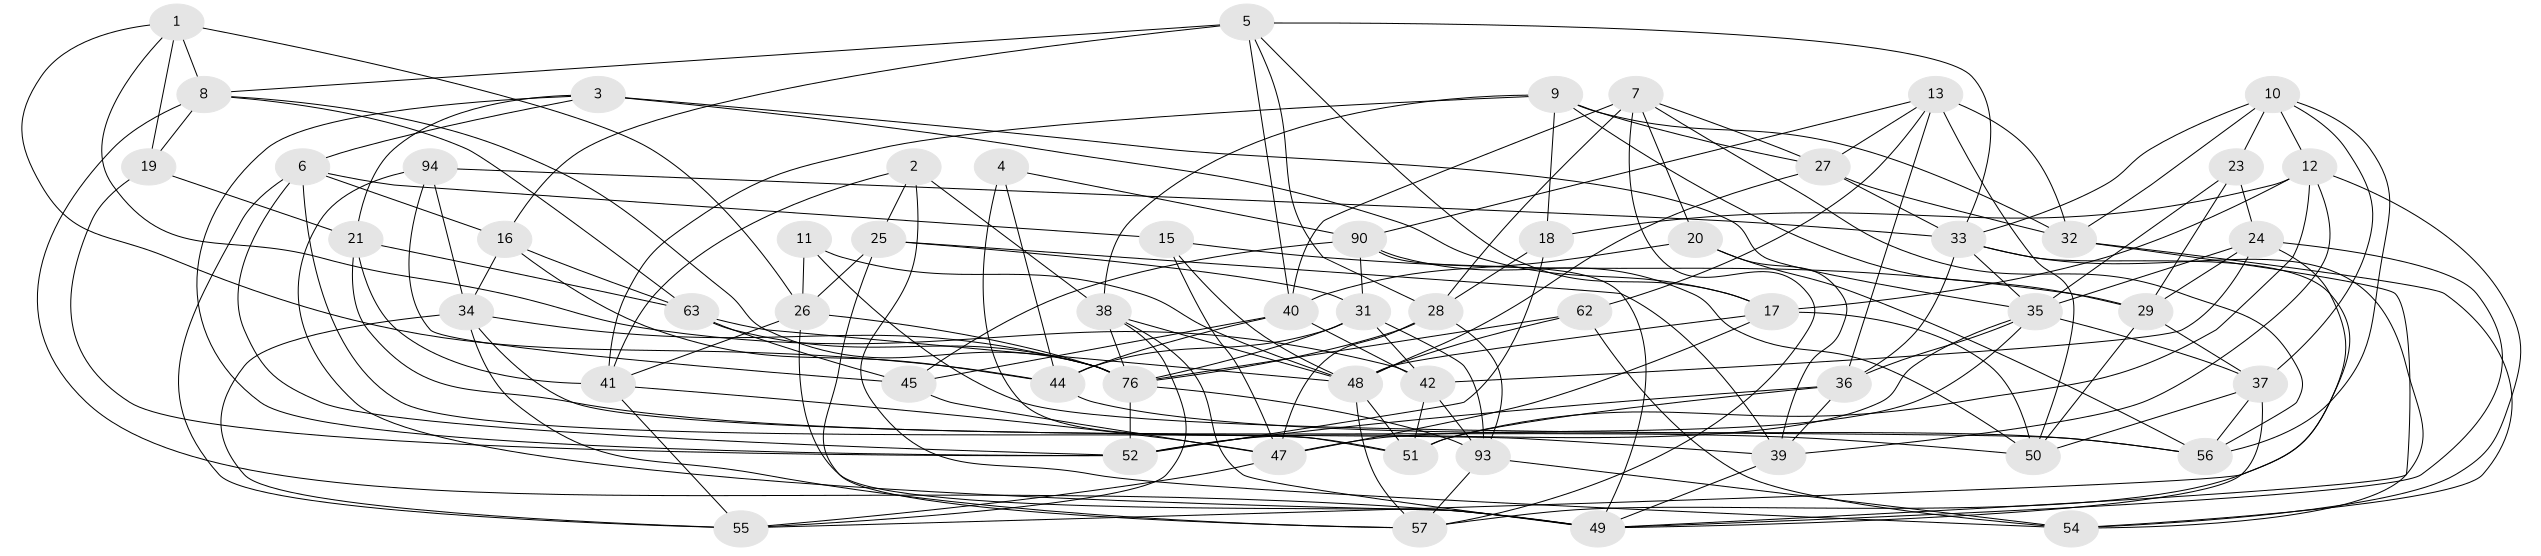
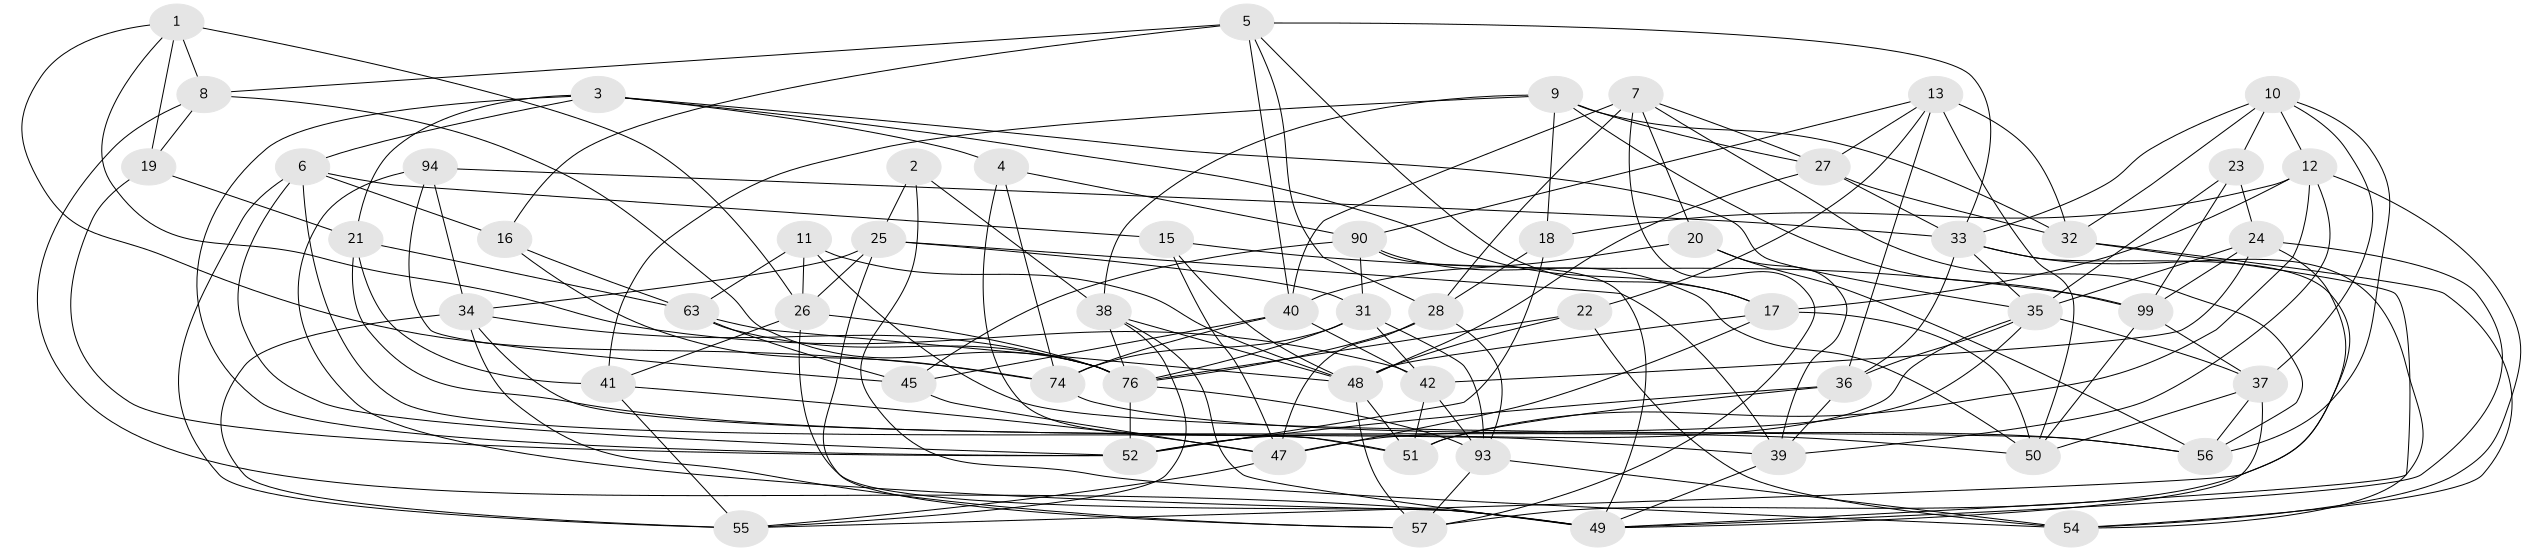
edge "3" -- "4": added
edge "8" -- "63": now "11" -- "63"
edge "2" -- "41": removed
edge "16" -- "34": now "25" -- "34"
node "62": label "62" -> "22"
node "29": label "29" -> "99"
node "44": label "44" -> "74"
